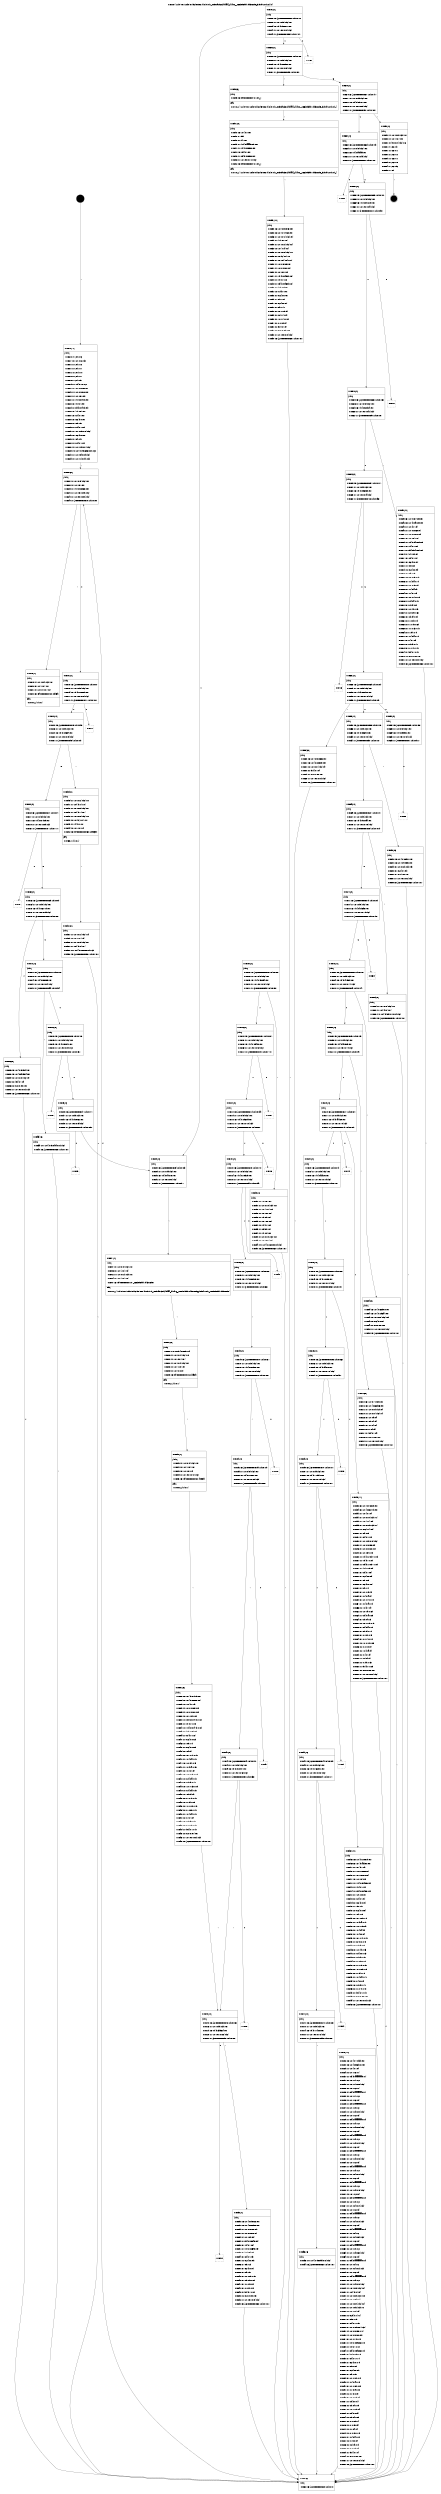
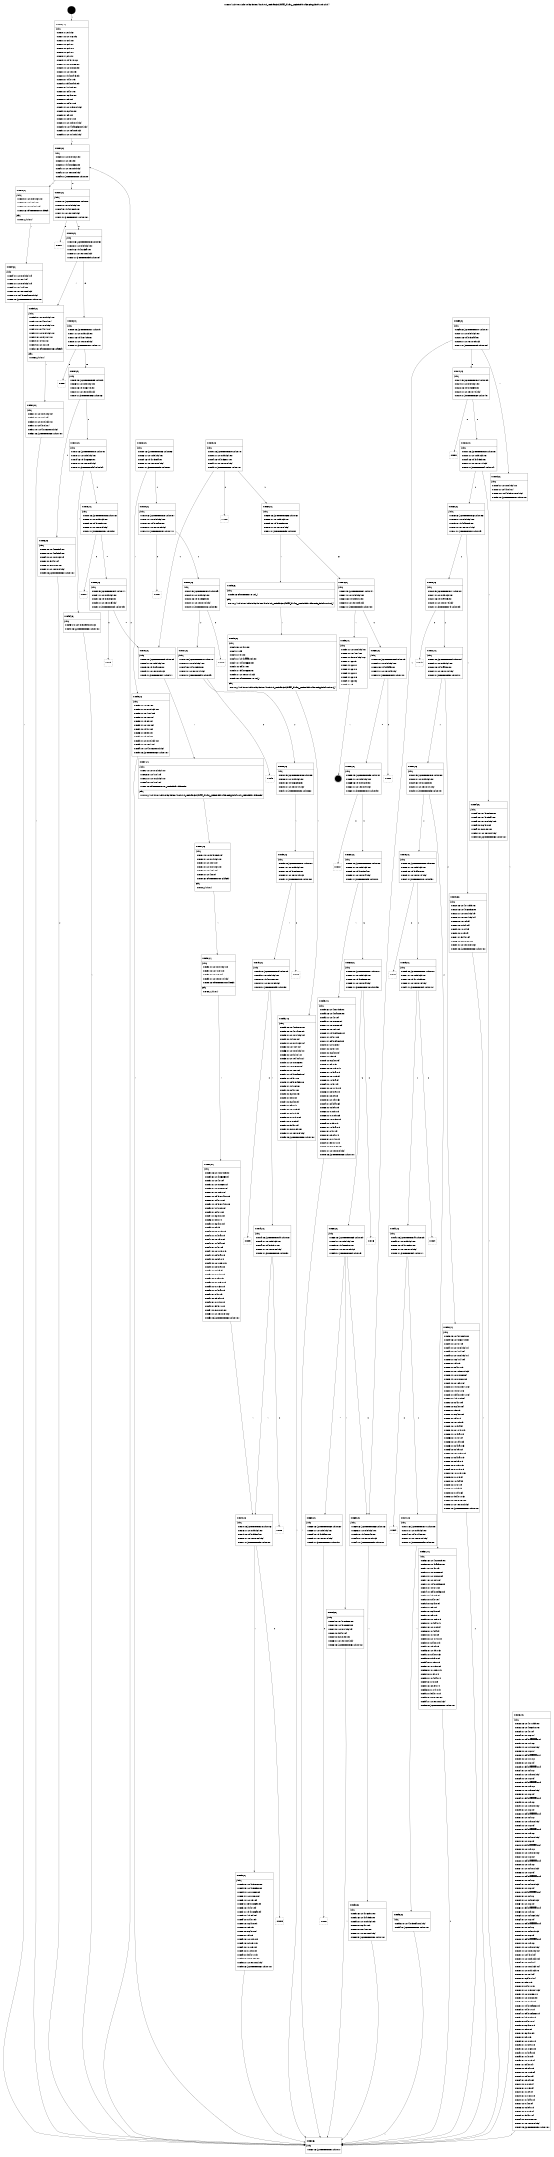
node "0x403a8f [36]": added
edge "0x4035e0 [28]" -> "0x4035fc [28]": reversed
edge "0x40366c [28]" -> "0x403bea [171]": now "0x403688 [28]" -> "0x403bea [171]"
